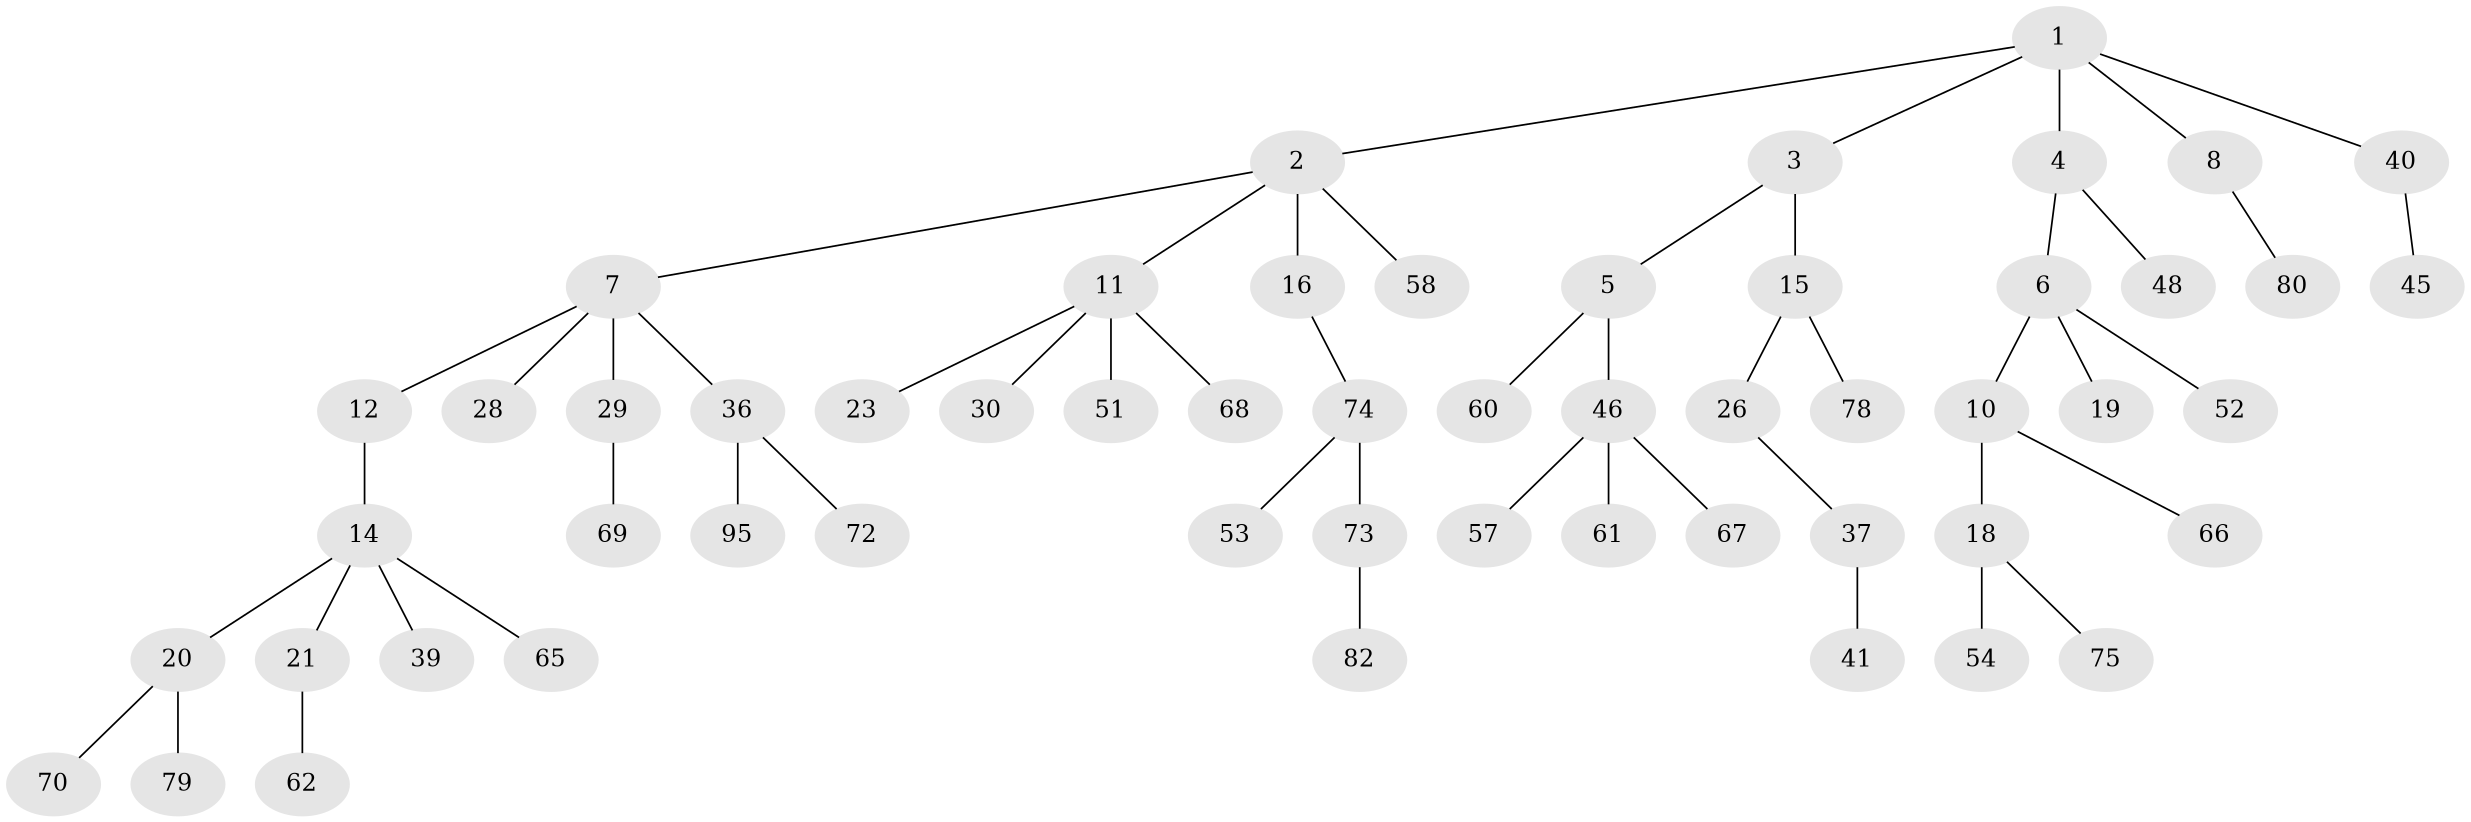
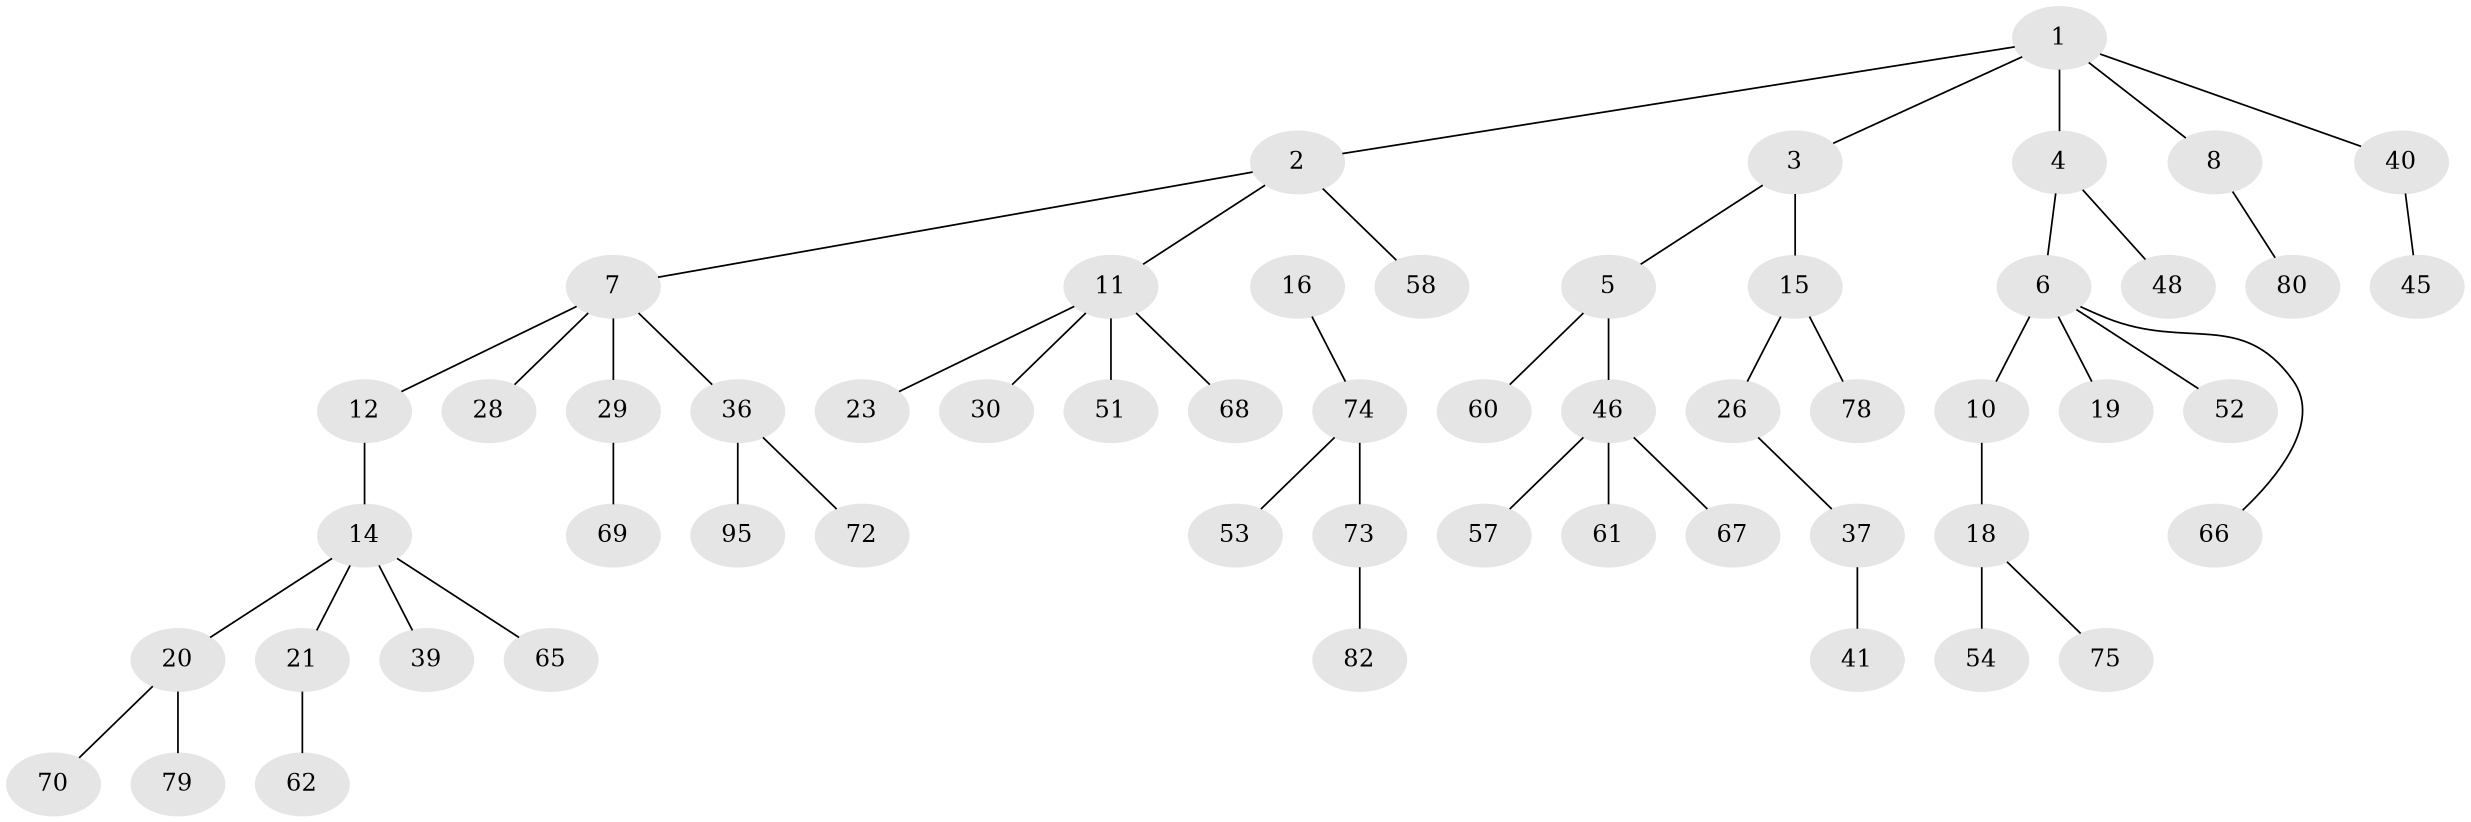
edge "2" -- "16": removed
edge "10" -- "66": now "6" -- "66"
